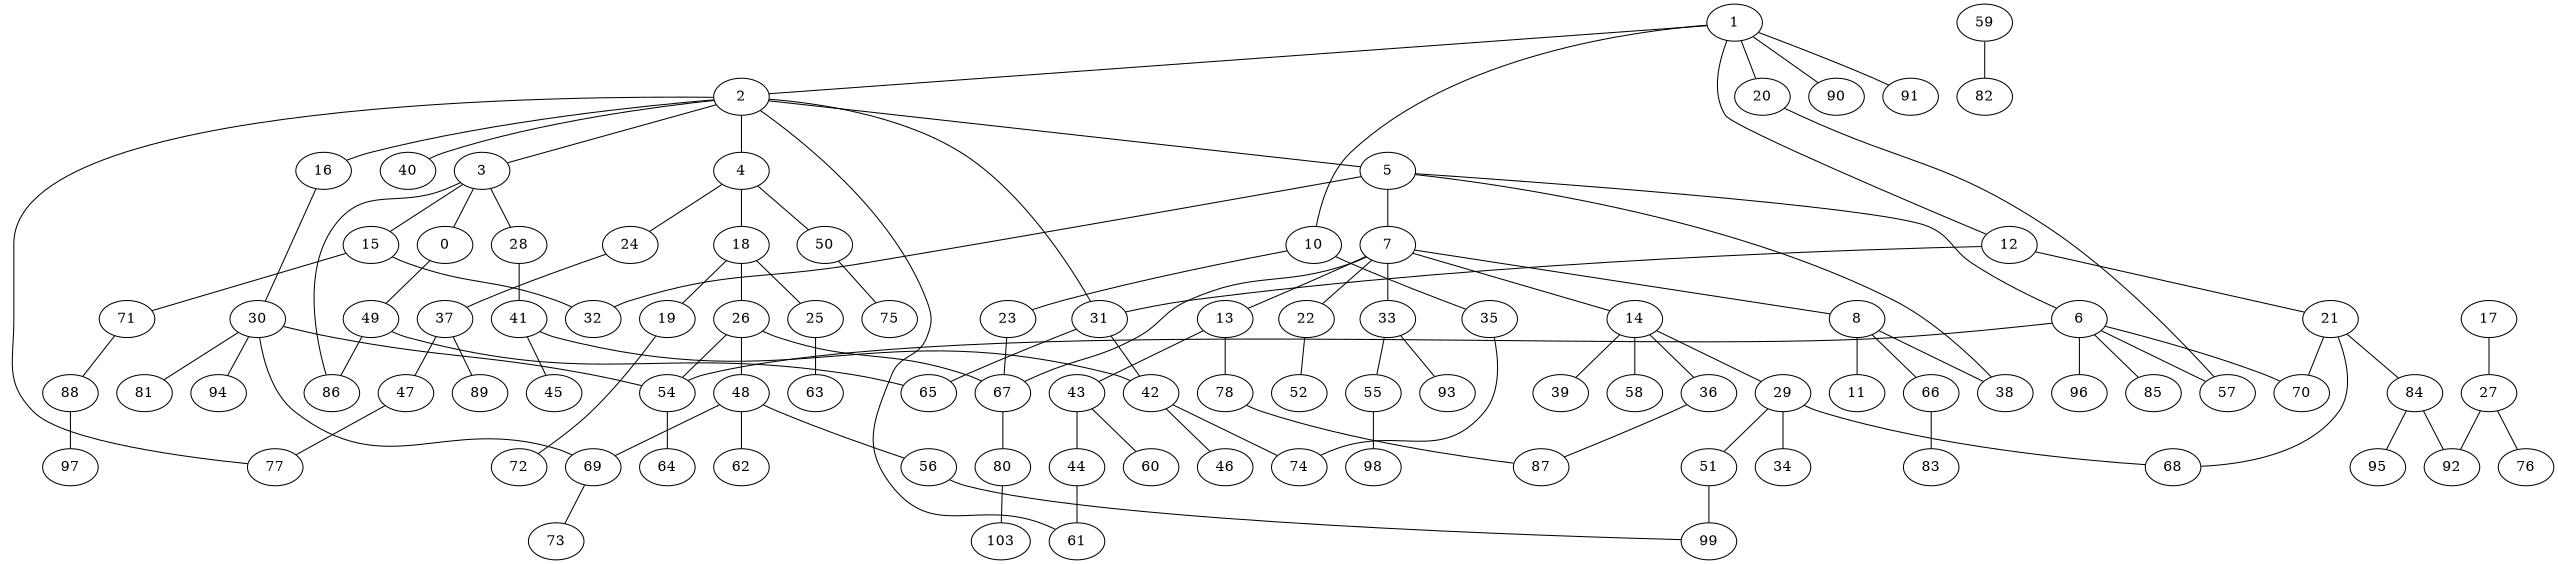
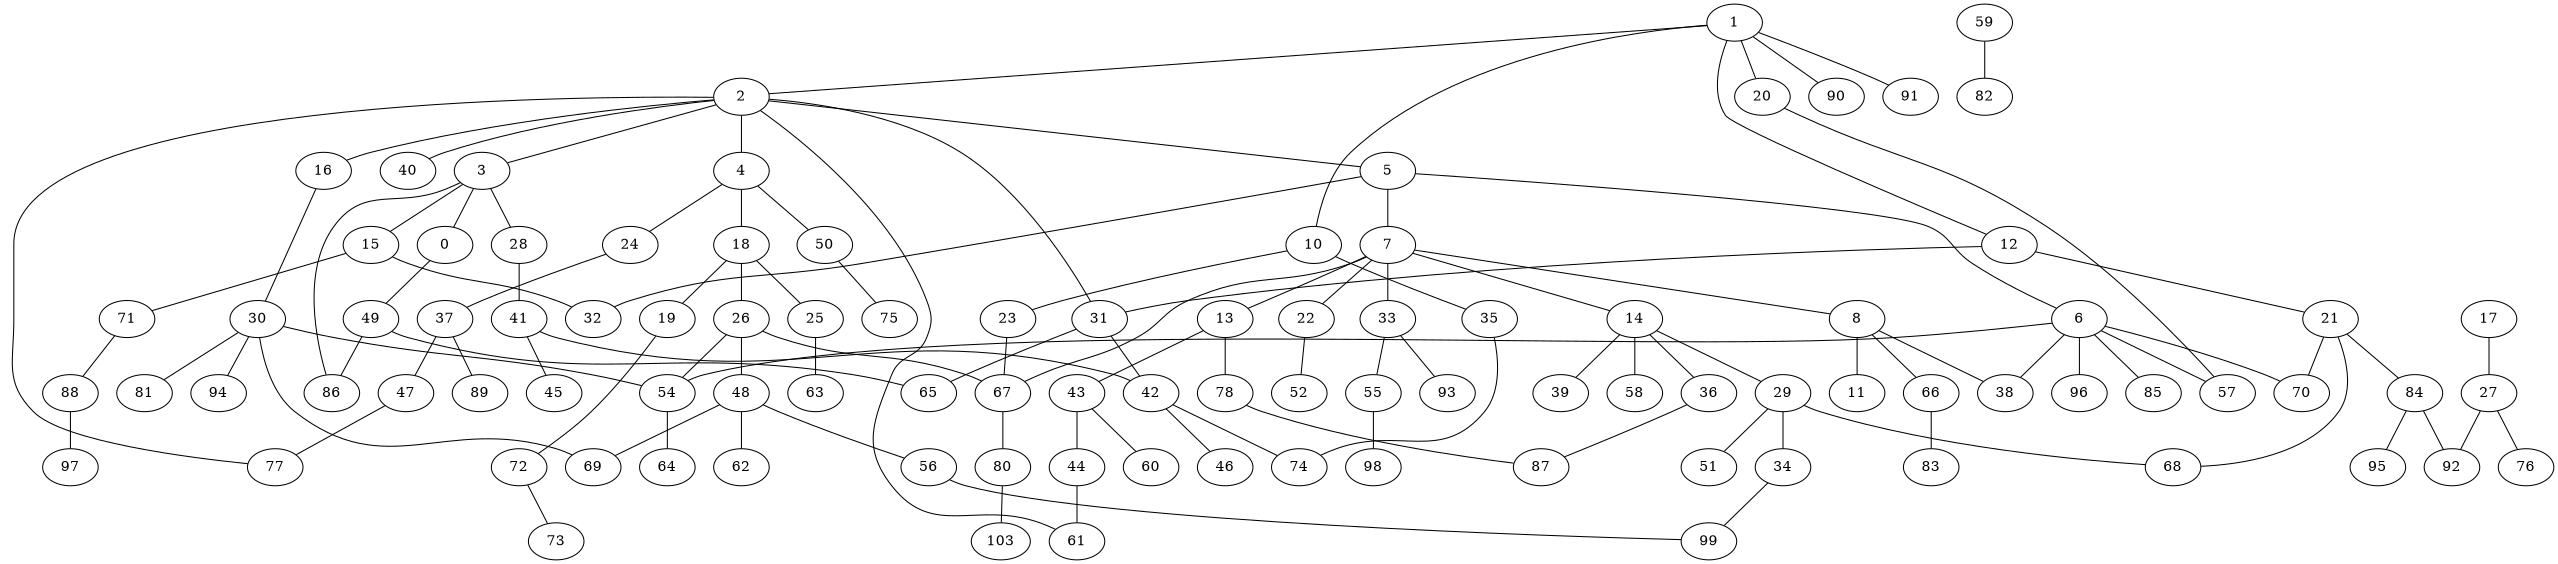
edge "5" -- "38": now "6" -- "38"
edge "69" -- "73": now "72" -- "73"
edge "51" -- "99": now "34" -- "99"
